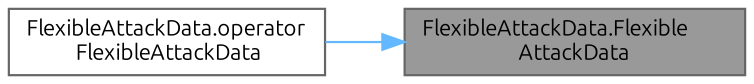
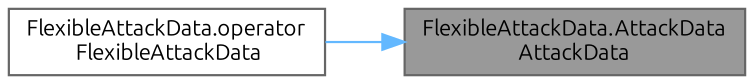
node "FlexibleAttackData.Flexible AttackData": label "FlexibleAttackData.Flexible AttackData" -> "FlexibleAttackData.AttackData AttackData"
